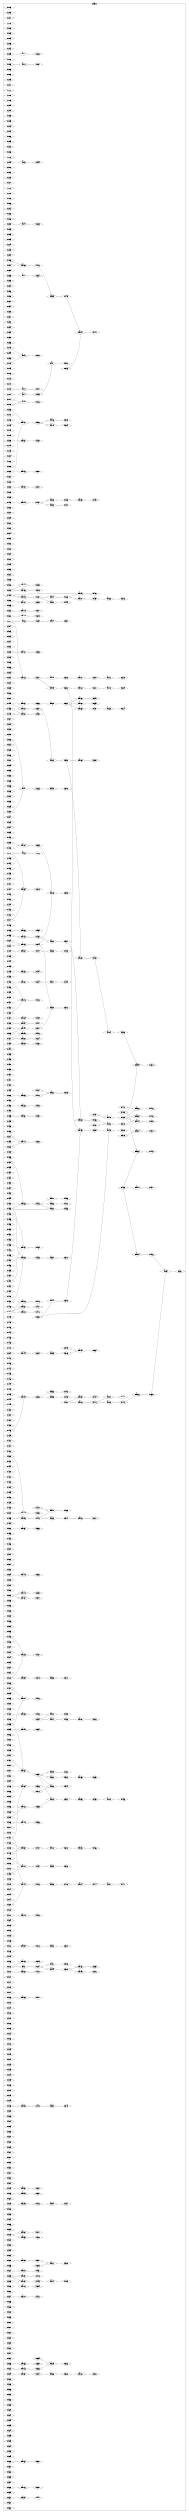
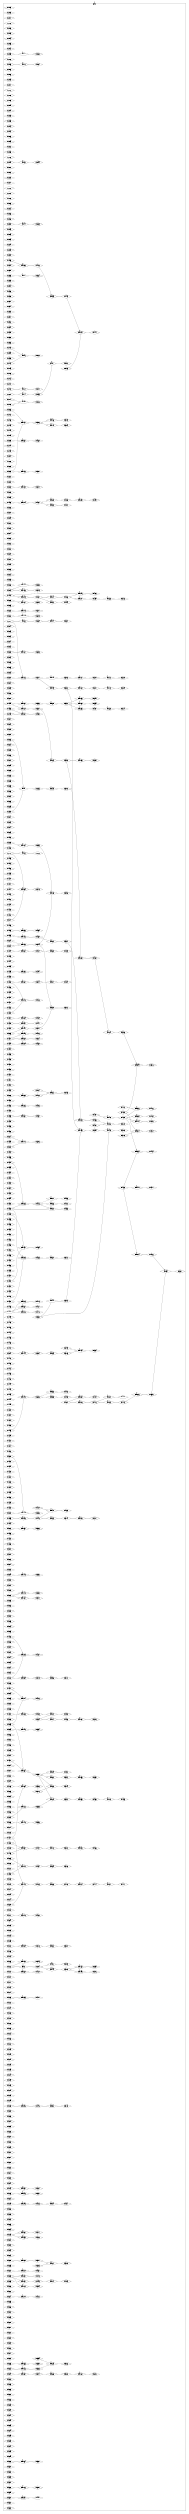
cluster "tikaboo": label "tikaboo" -> "marr"
